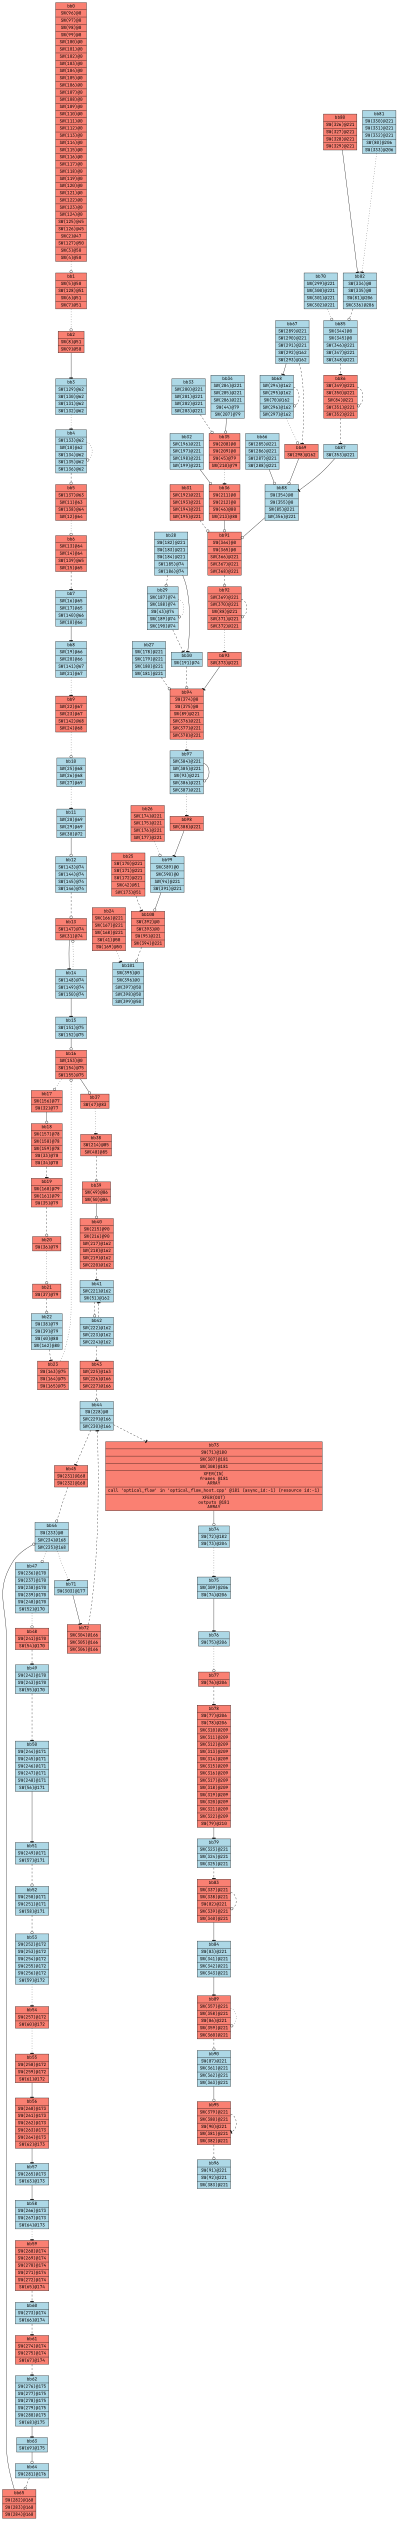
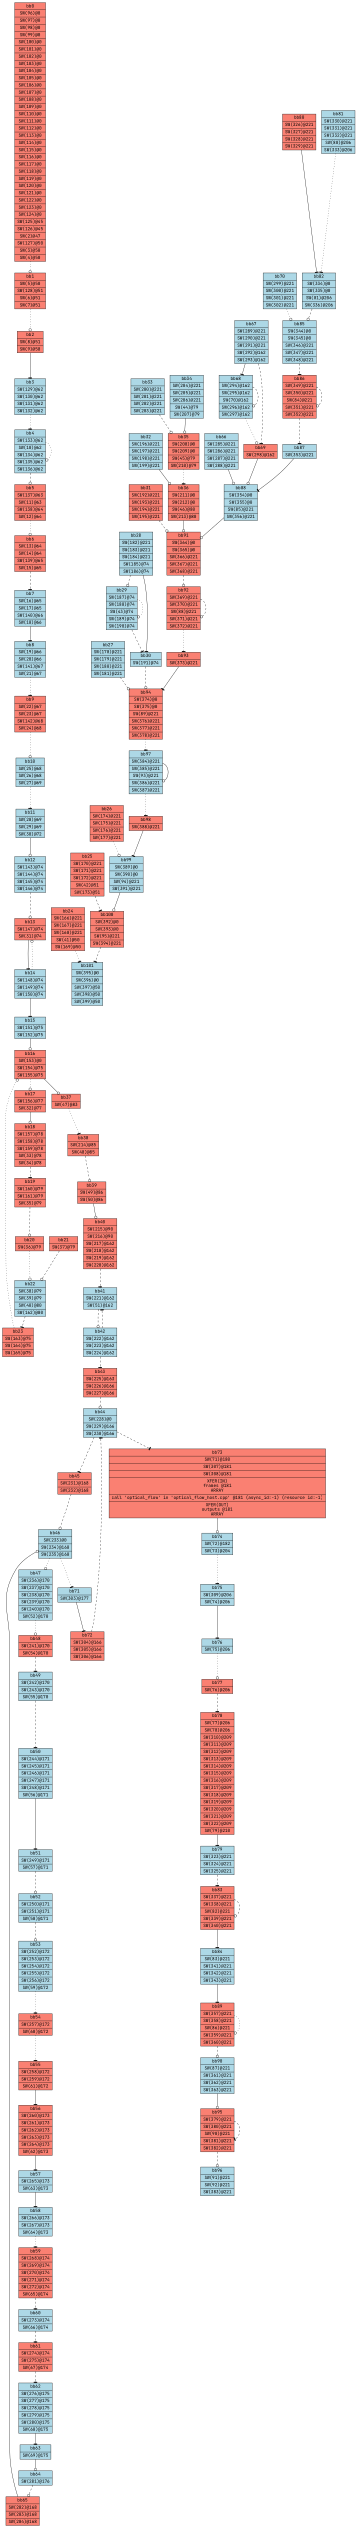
edge "bb100" -> "bb101": arrowhead odot -> tee
edge "bb20" -> "bb21": now "bb20" -> "bb22"
